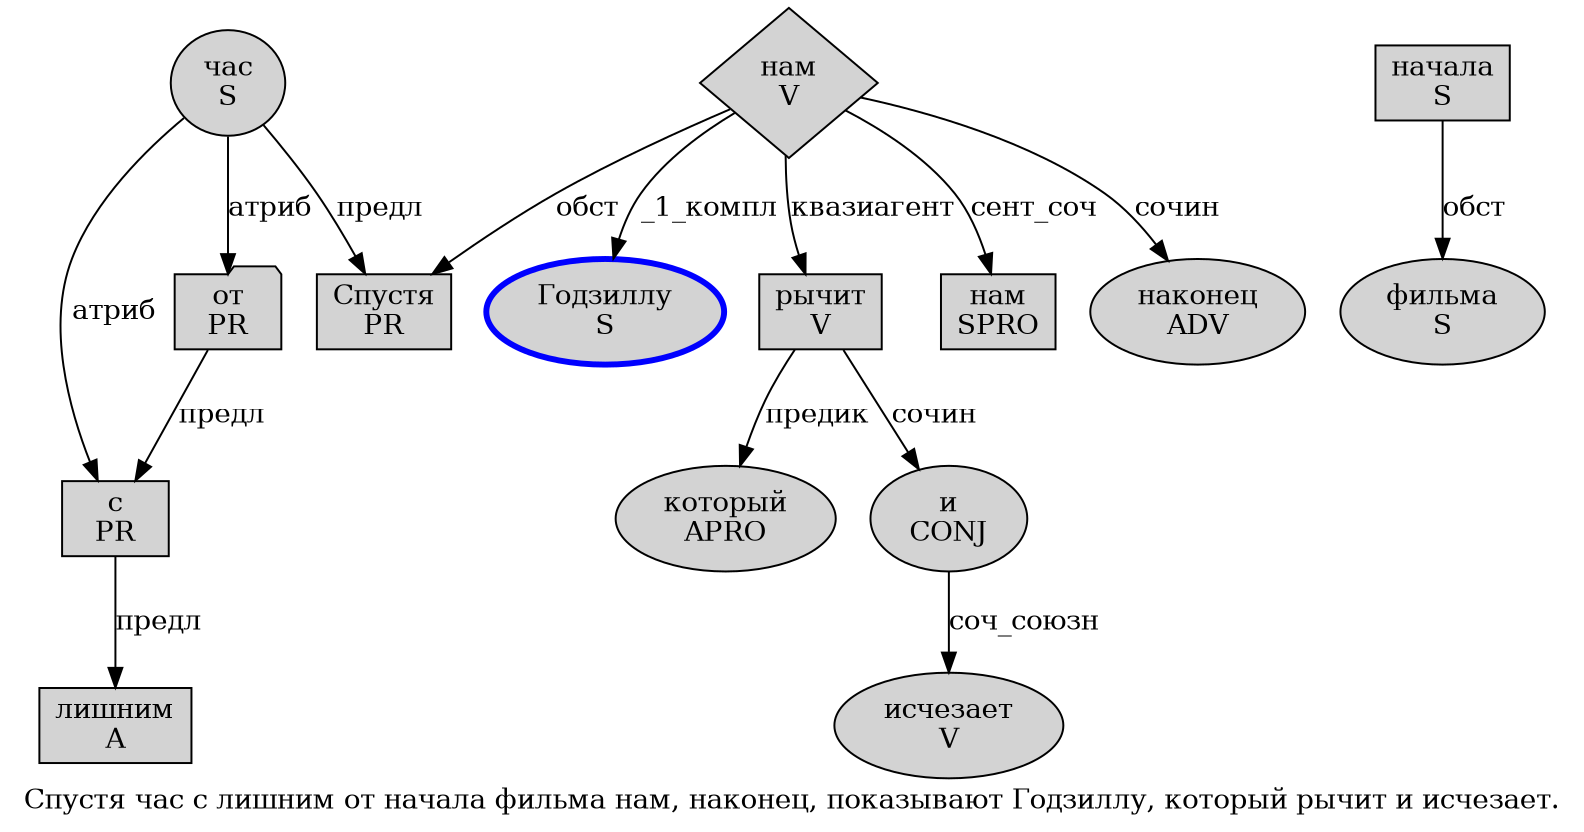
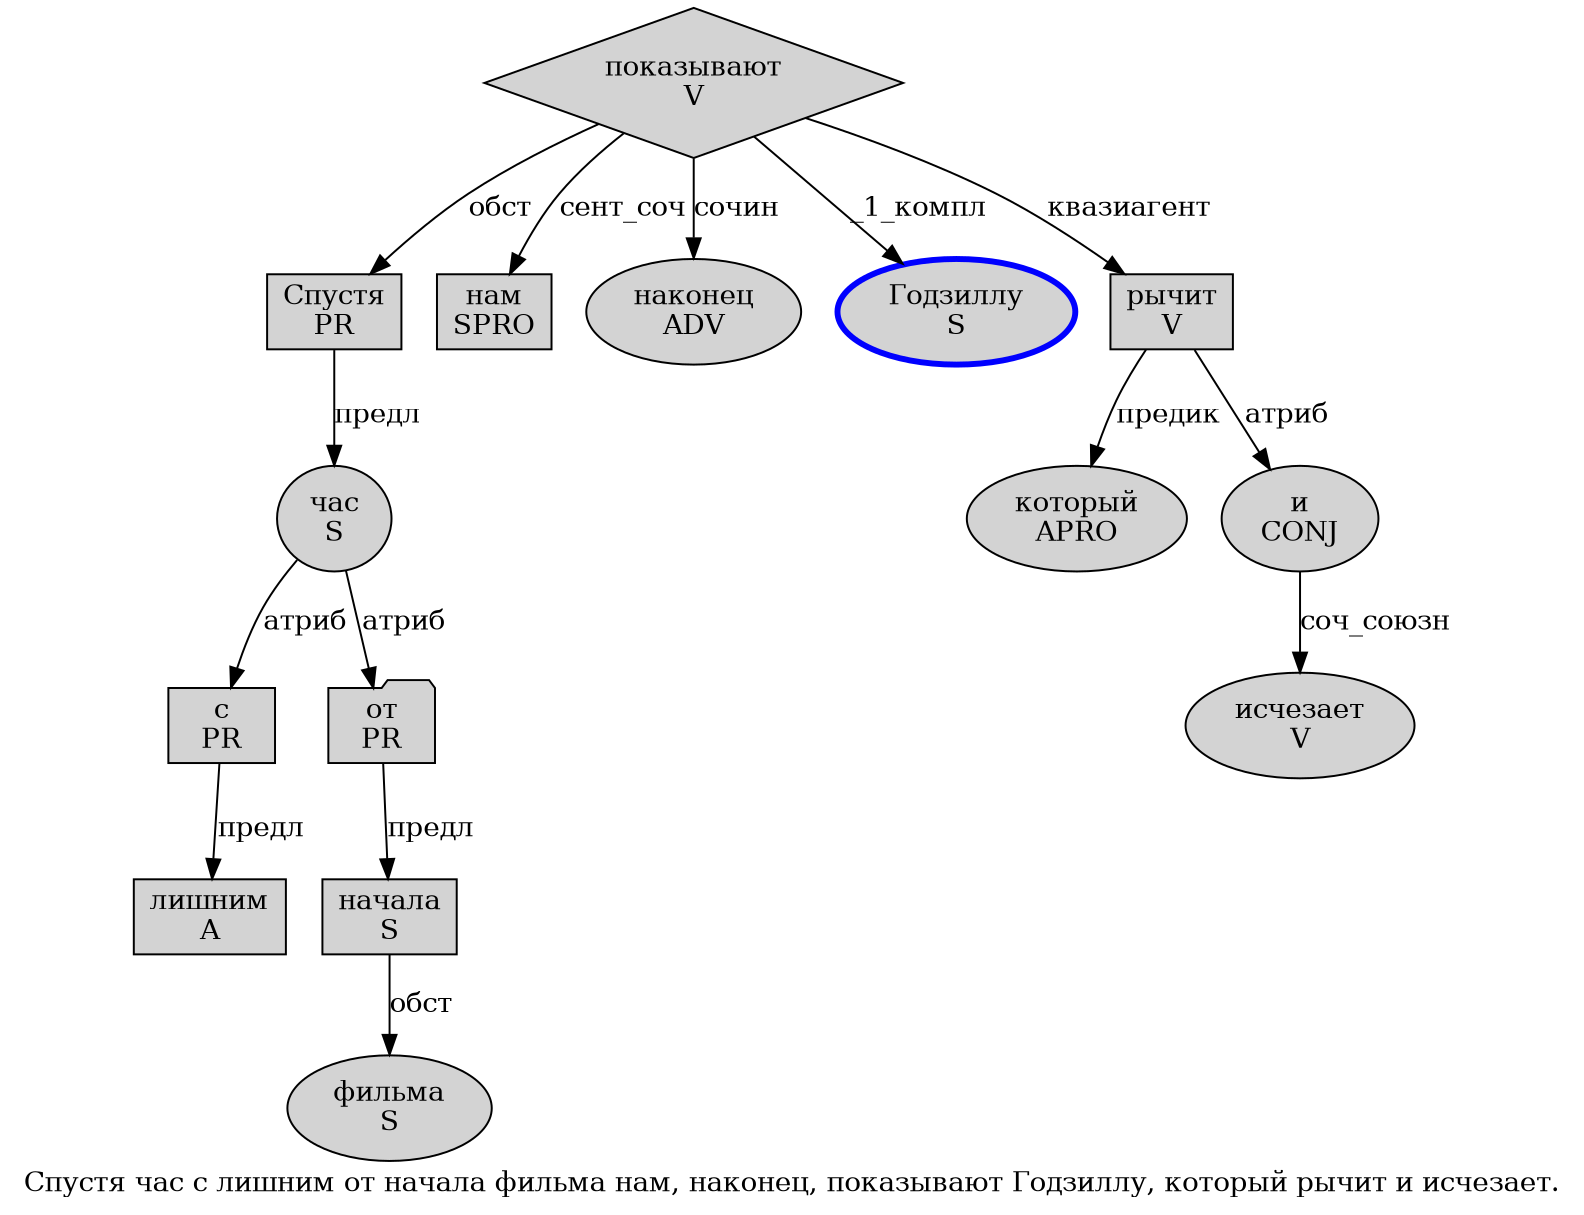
node "нам V": label "нам V" -> "показывают V"
edge "час S" -> "Спустя PR": reversed
edge "от PR" -> "с PR": now "от PR" -> "начала S"
edge "рычит V" -> "и CONJ": label "сочин" -> "атриб"
